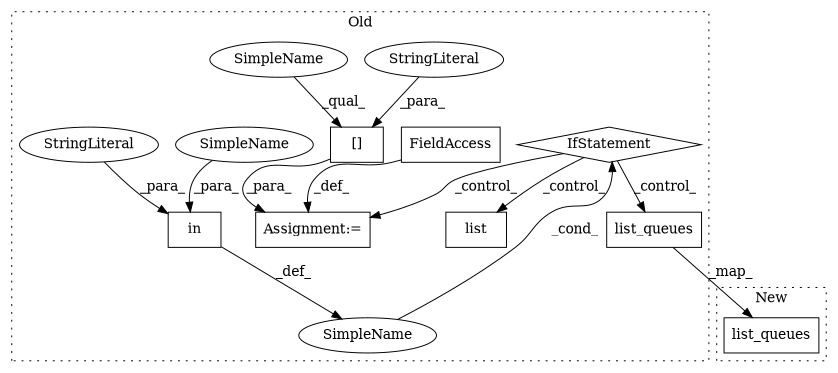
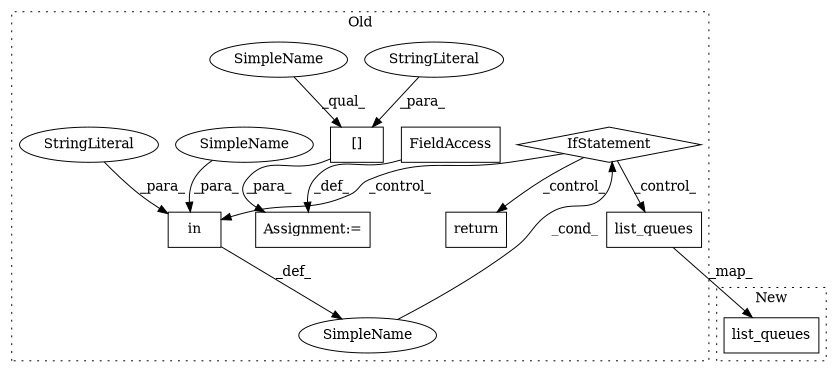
edge "IfStatement" -> "Assignment:=": now "IfStatement" -> "in"
node "list": label "list" -> "return"
